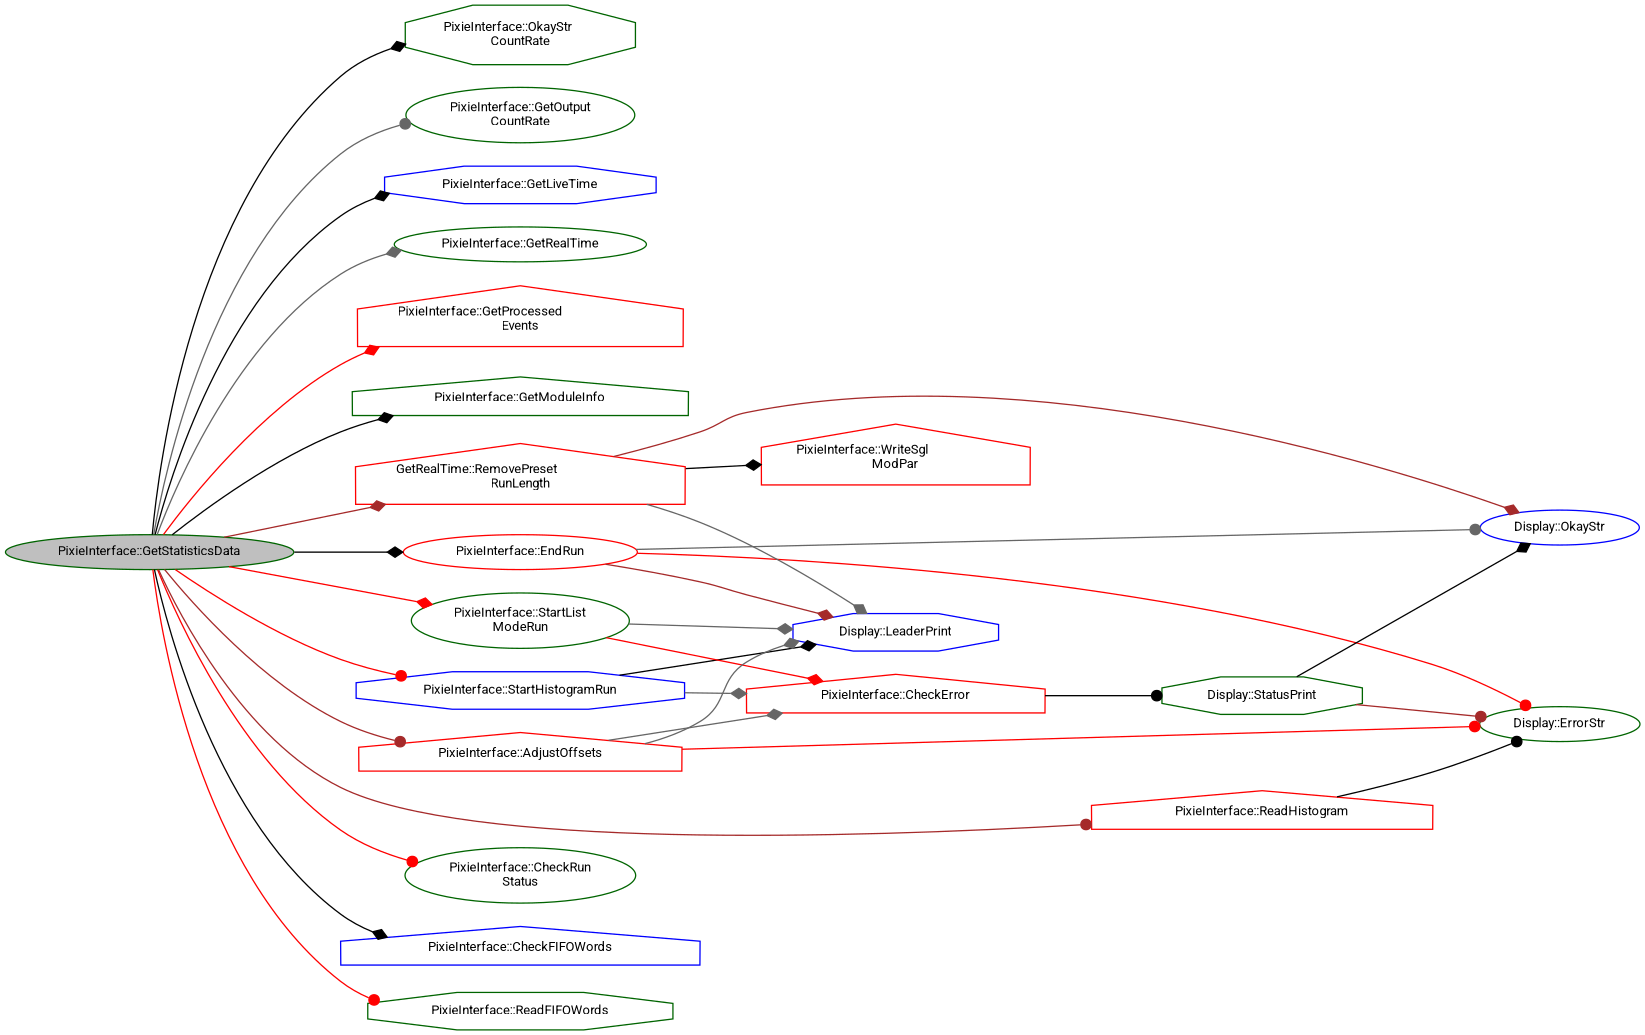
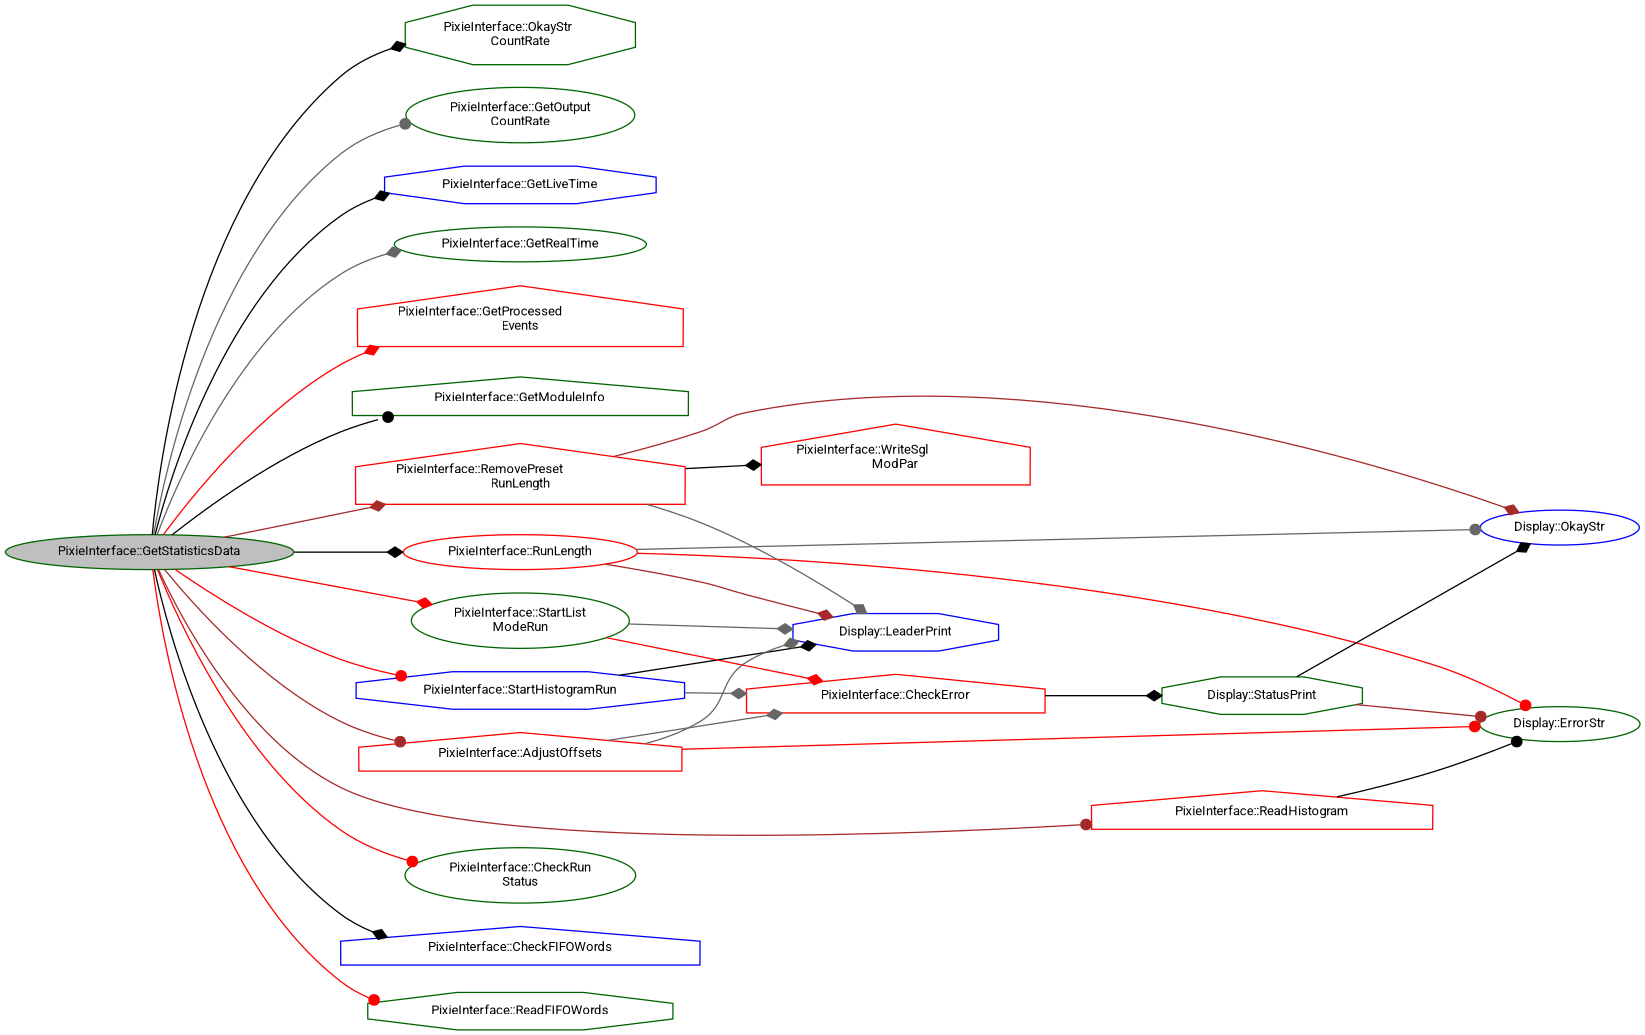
edge "PixieInterface::GetStatisticsData" -> "PixieInterface::GetModuleInfo": arrowhead diamond -> dot
node "GetRealTime::RemovePreset RunLength": label "GetRealTime::RemovePreset RunLength" -> "PixieInterface::RemovePreset RunLength"
node "PixieInterface::EndRun": label "PixieInterface::EndRun" -> "PixieInterface::RunLength"
edge "PixieInterface::CheckError" -> "Display::StatusPrint": arrowhead dot -> diamond
